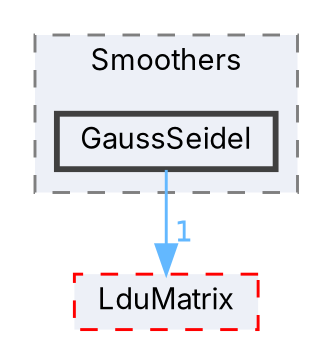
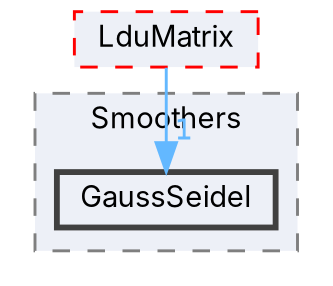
edge "GaussSeidel" -> "LduMatrix": reversed
